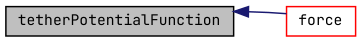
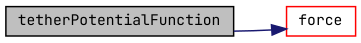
edge "force" -> "tetherPotentialFunction": reversed
